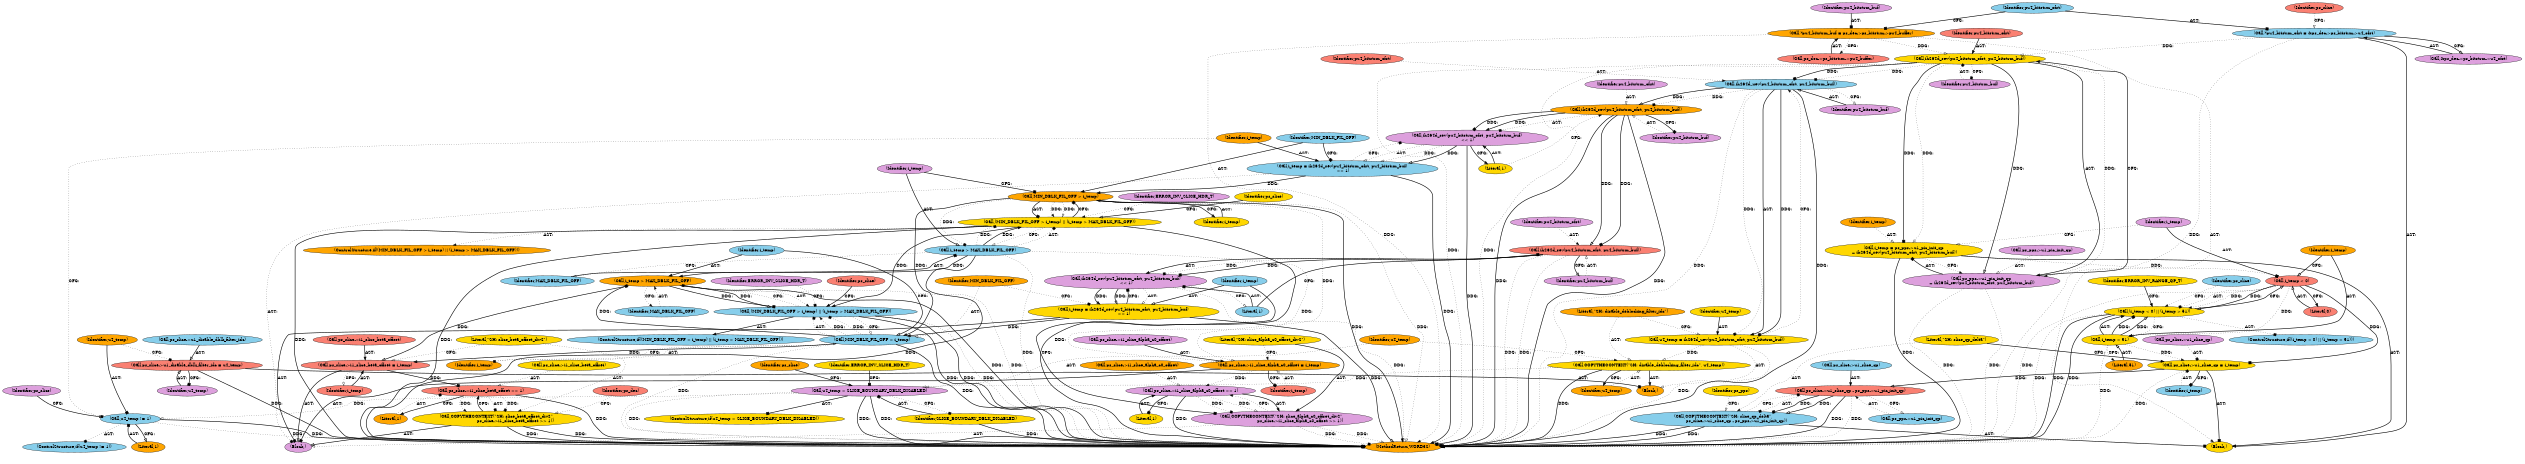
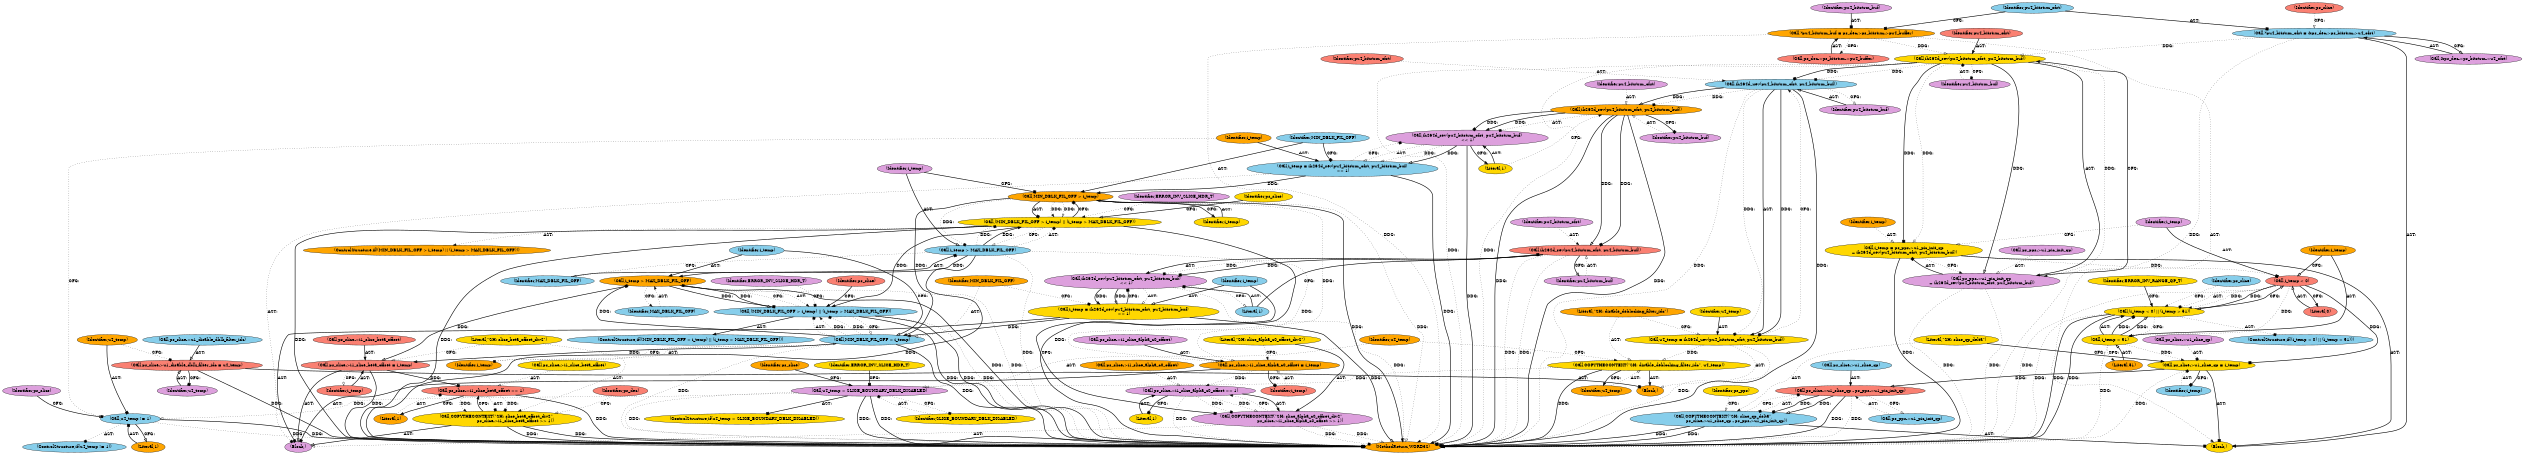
edge "(Identifier,SLICE_BOUNDARY_DBLK_DISABLED)" -> "(Call,u4_temp > SLICE_BOUNDARY_DBLK_DISABLED)": style bold -> dotted
edge "(Call,ps_slice->i1_slice_alpha_c0_offset >> 1)" -> "(MethodReturn,WORD32)": style bold -> dotted
edge "(Identifier,SLICE_BOUNDARY_DBLK_DISABLED)" -> "(MethodReturn,WORD32)": now "(Call,ps_slice->i1_slice_beta_offset = i_temp)" -> "(MethodReturn,WORD32)"
